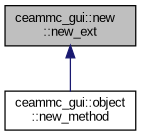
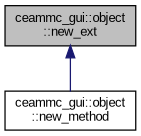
node "ceammc_gui::new ::new_ext": label "ceammc_gui::new ::new_ext" -> "ceammc_gui::object ::new_ext"
